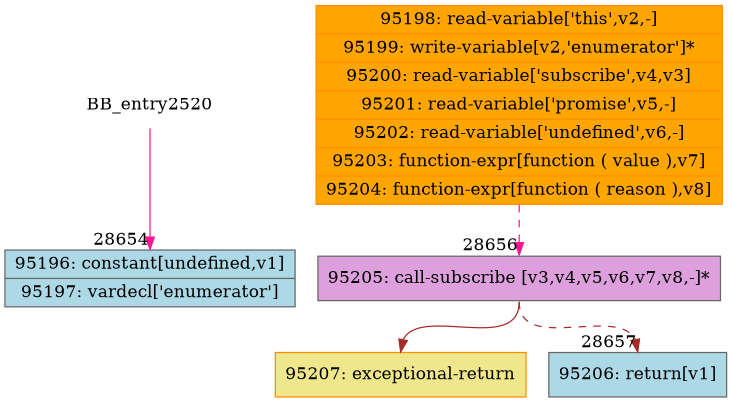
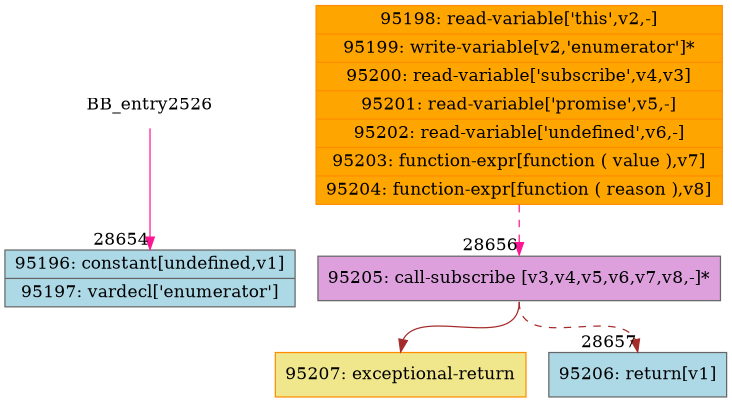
node "BB_entry2520": label "BB_entry2520" -> "BB_entry2526"
